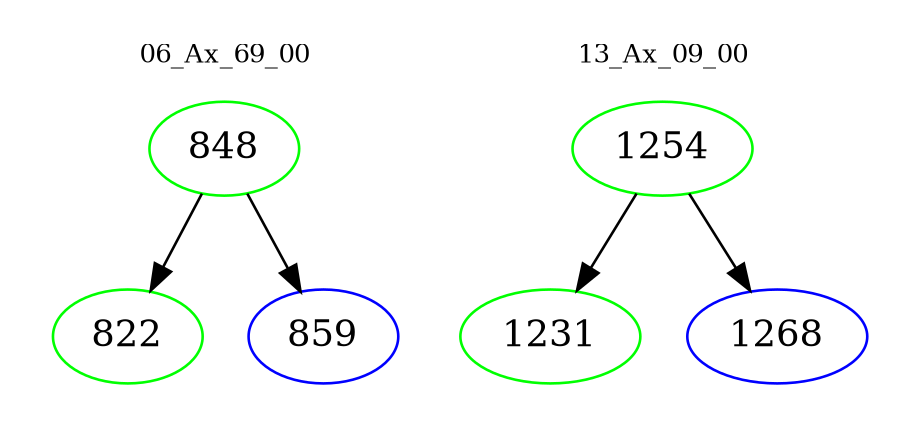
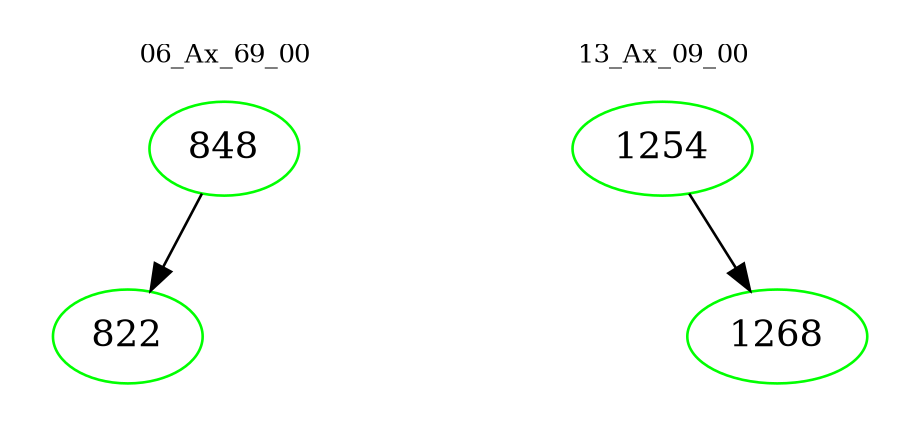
node "859": removed
node "1231": removed
node "1268": color blue -> green
